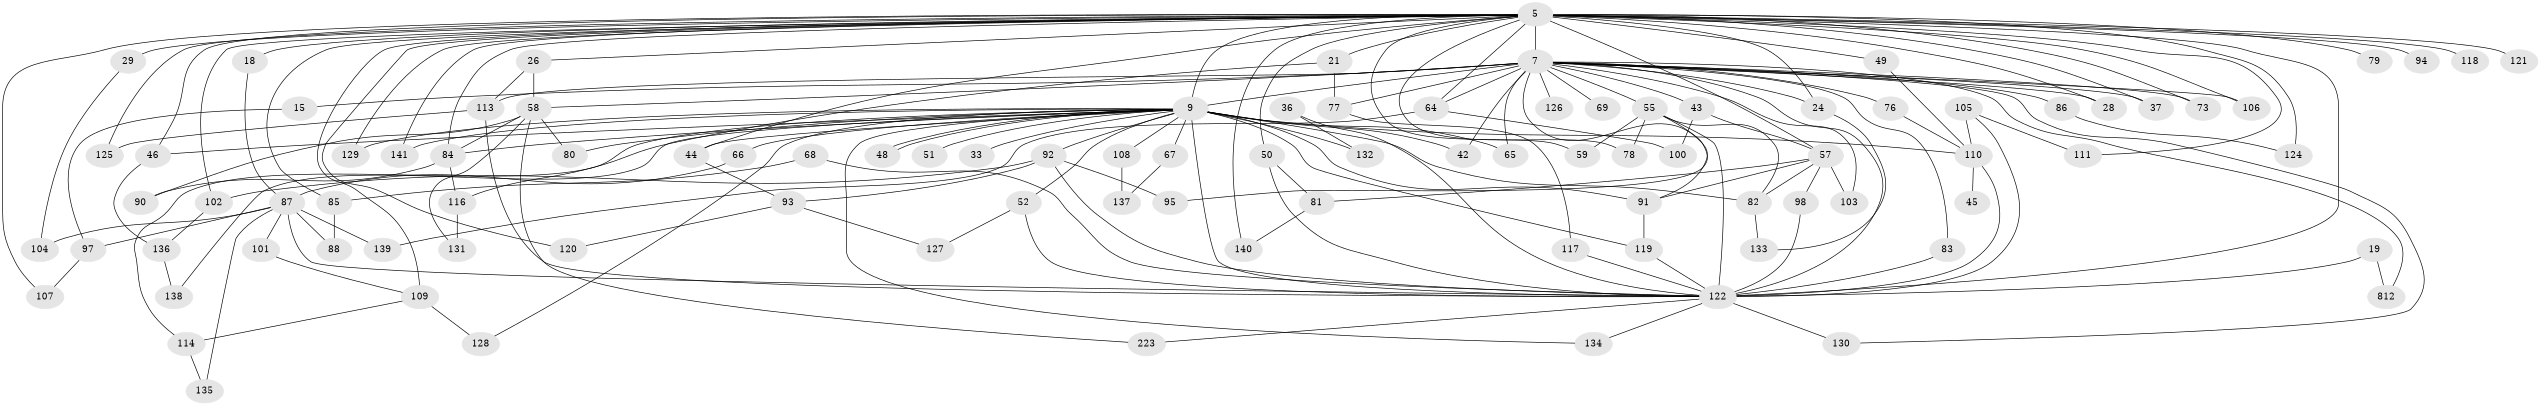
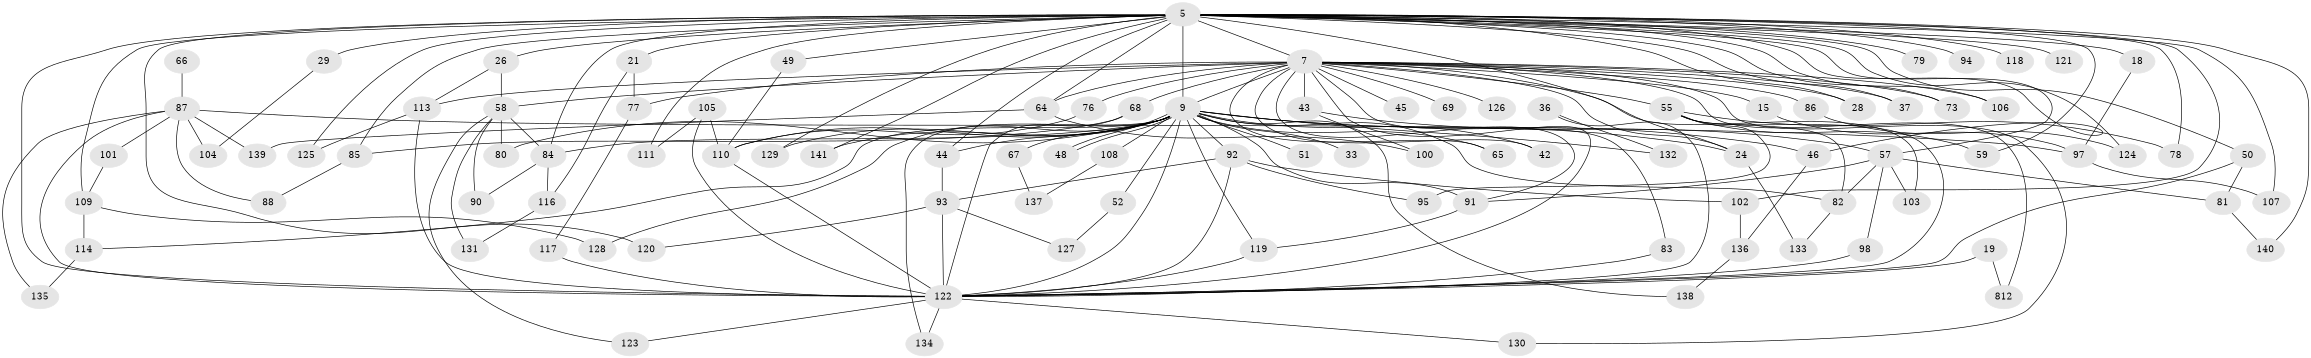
edge "7" -- "68": added
edge "9" -- "66": now "9" -- "24"
edge "18" -- "87": now "18" -- "97"
edge "110" -- "45": now "7" -- "45"
edge "52" -- "122": now "93" -- "122"
node "223": label "223" -> "123"
